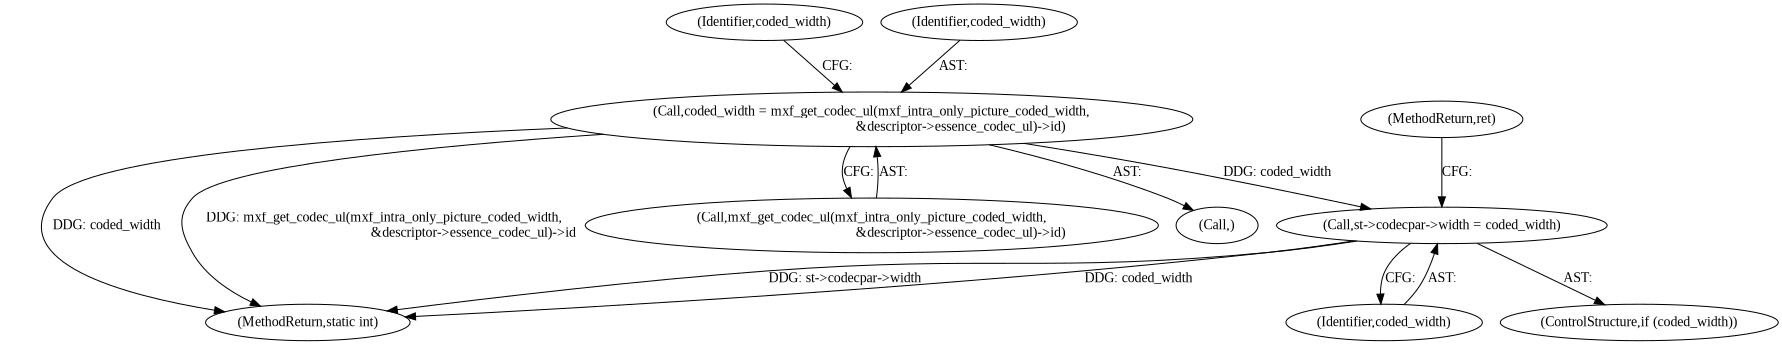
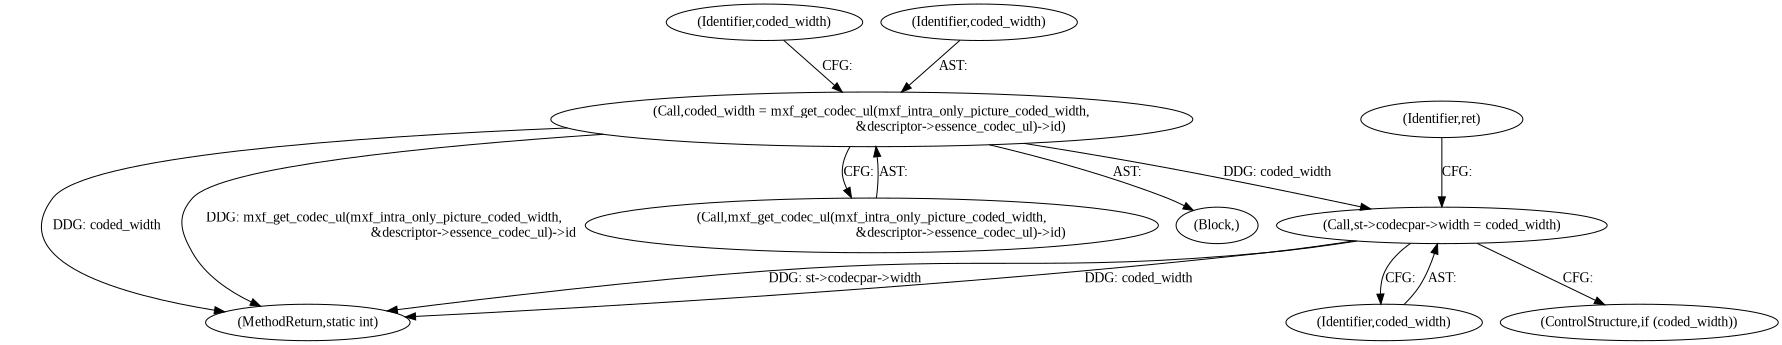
node "(MethodReturn,ret)": label "(MethodReturn,ret)" -> "(Identifier,ret)"
node "(Call,)": label "(Call,)" -> "(Block,)"
edge "(Call,st->codecpar->width = coded_width)" -> "(ControlStructure,if (coded_width))": label "AST: " -> "CFG: "
